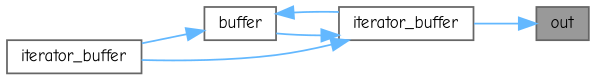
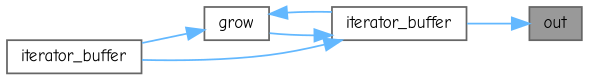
node "buffer": label "buffer" -> "grow"
